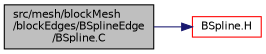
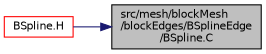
edge "src/mesh/blockMesh /blockEdges/BSplineEdge /BSpline.C" -> "BSpline.H": reversed
